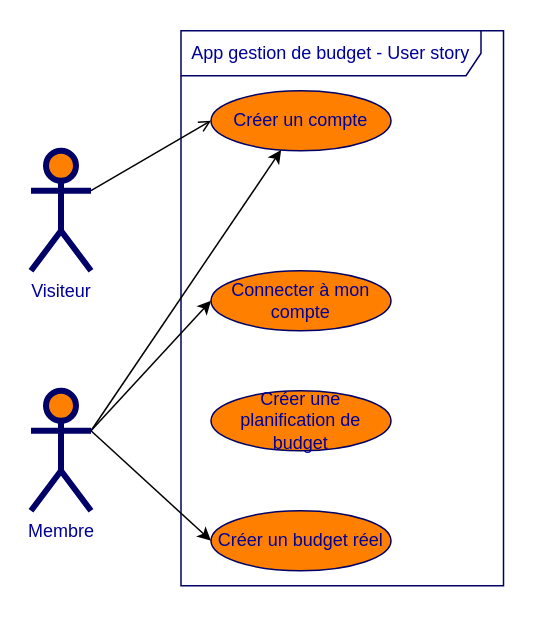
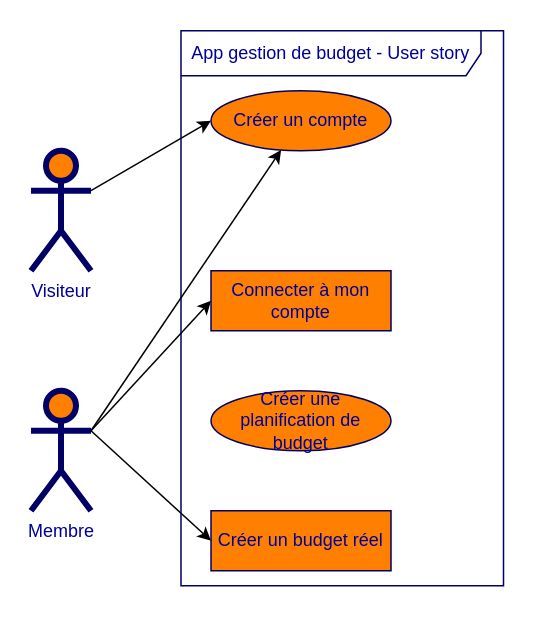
edge "Visiteur" -> "Créer un compte": arrowhead open -> classic
node "Connecter à mon compte": shape ellipse -> rectangle
node "Créer un budget réel": shape ellipse -> rectangle
